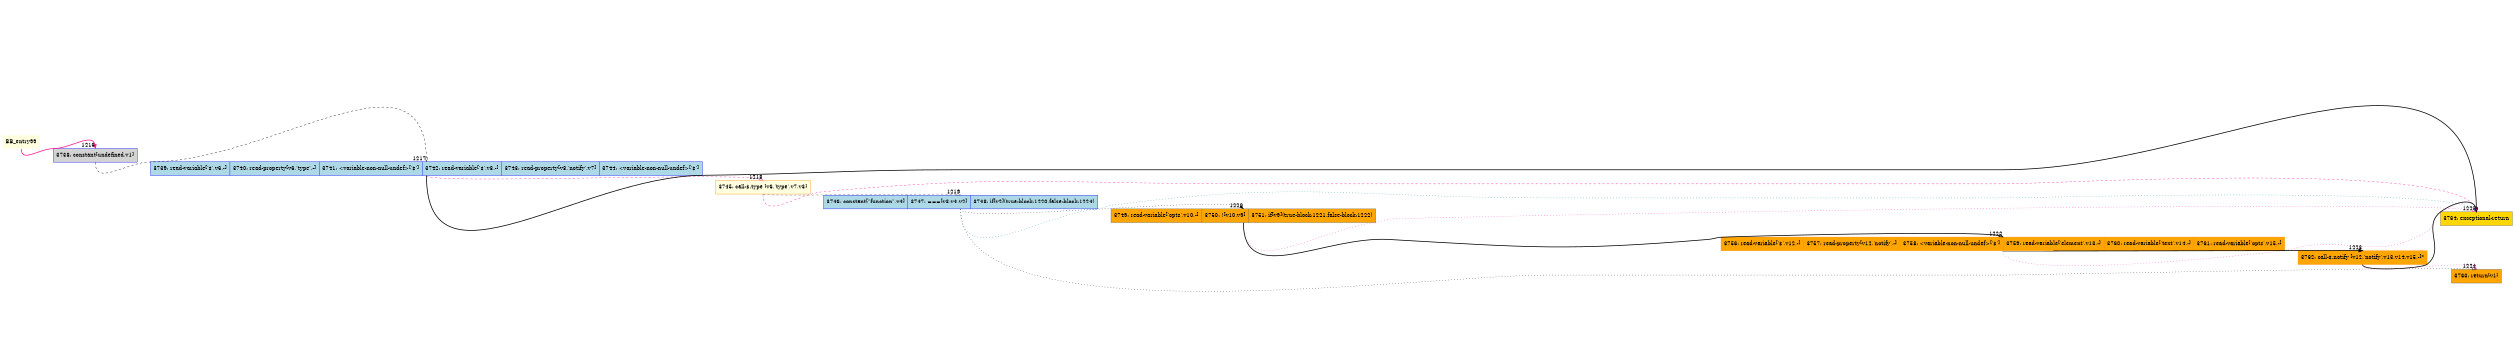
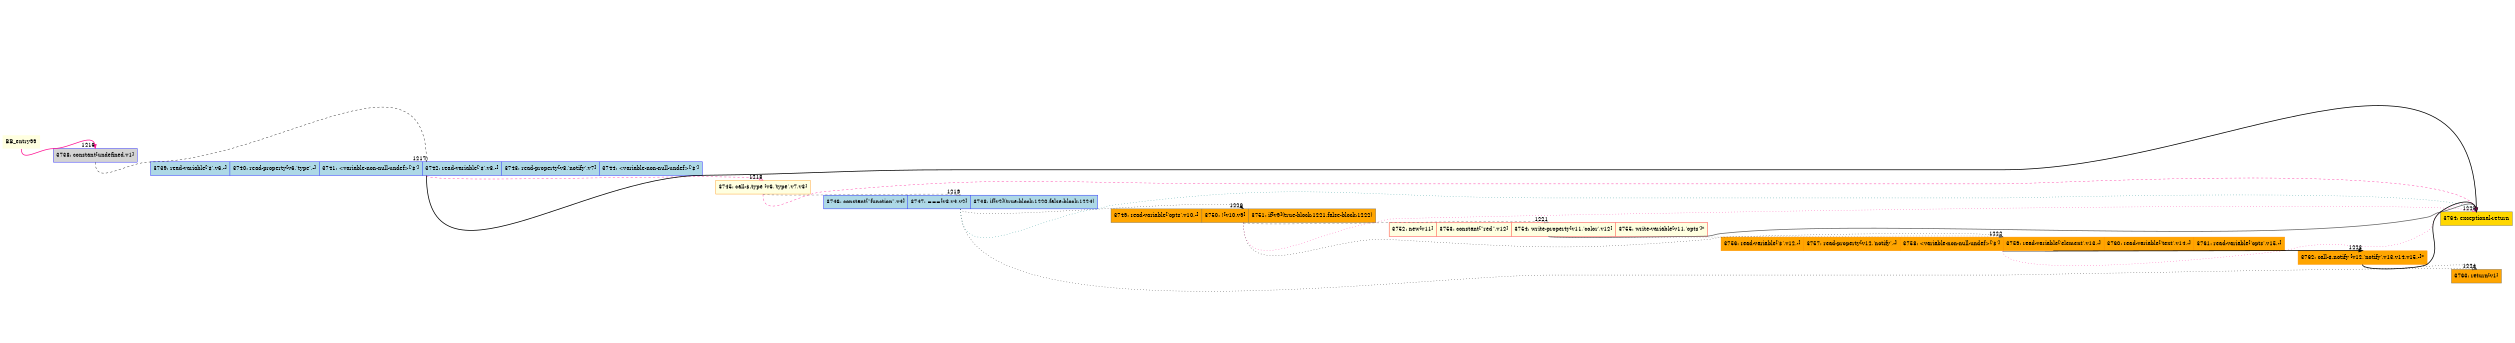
node "3752: new[v11]": added
edge "3749: read-variable['opts',v10,-]" -> "3756: read-variable['$',v12,-]": style bold -> dotted
edge "3762: call-$.notify [v12,'notify',v13,v14,v15,-]*" -> "3763: return[v1]": color deeppink -> black
